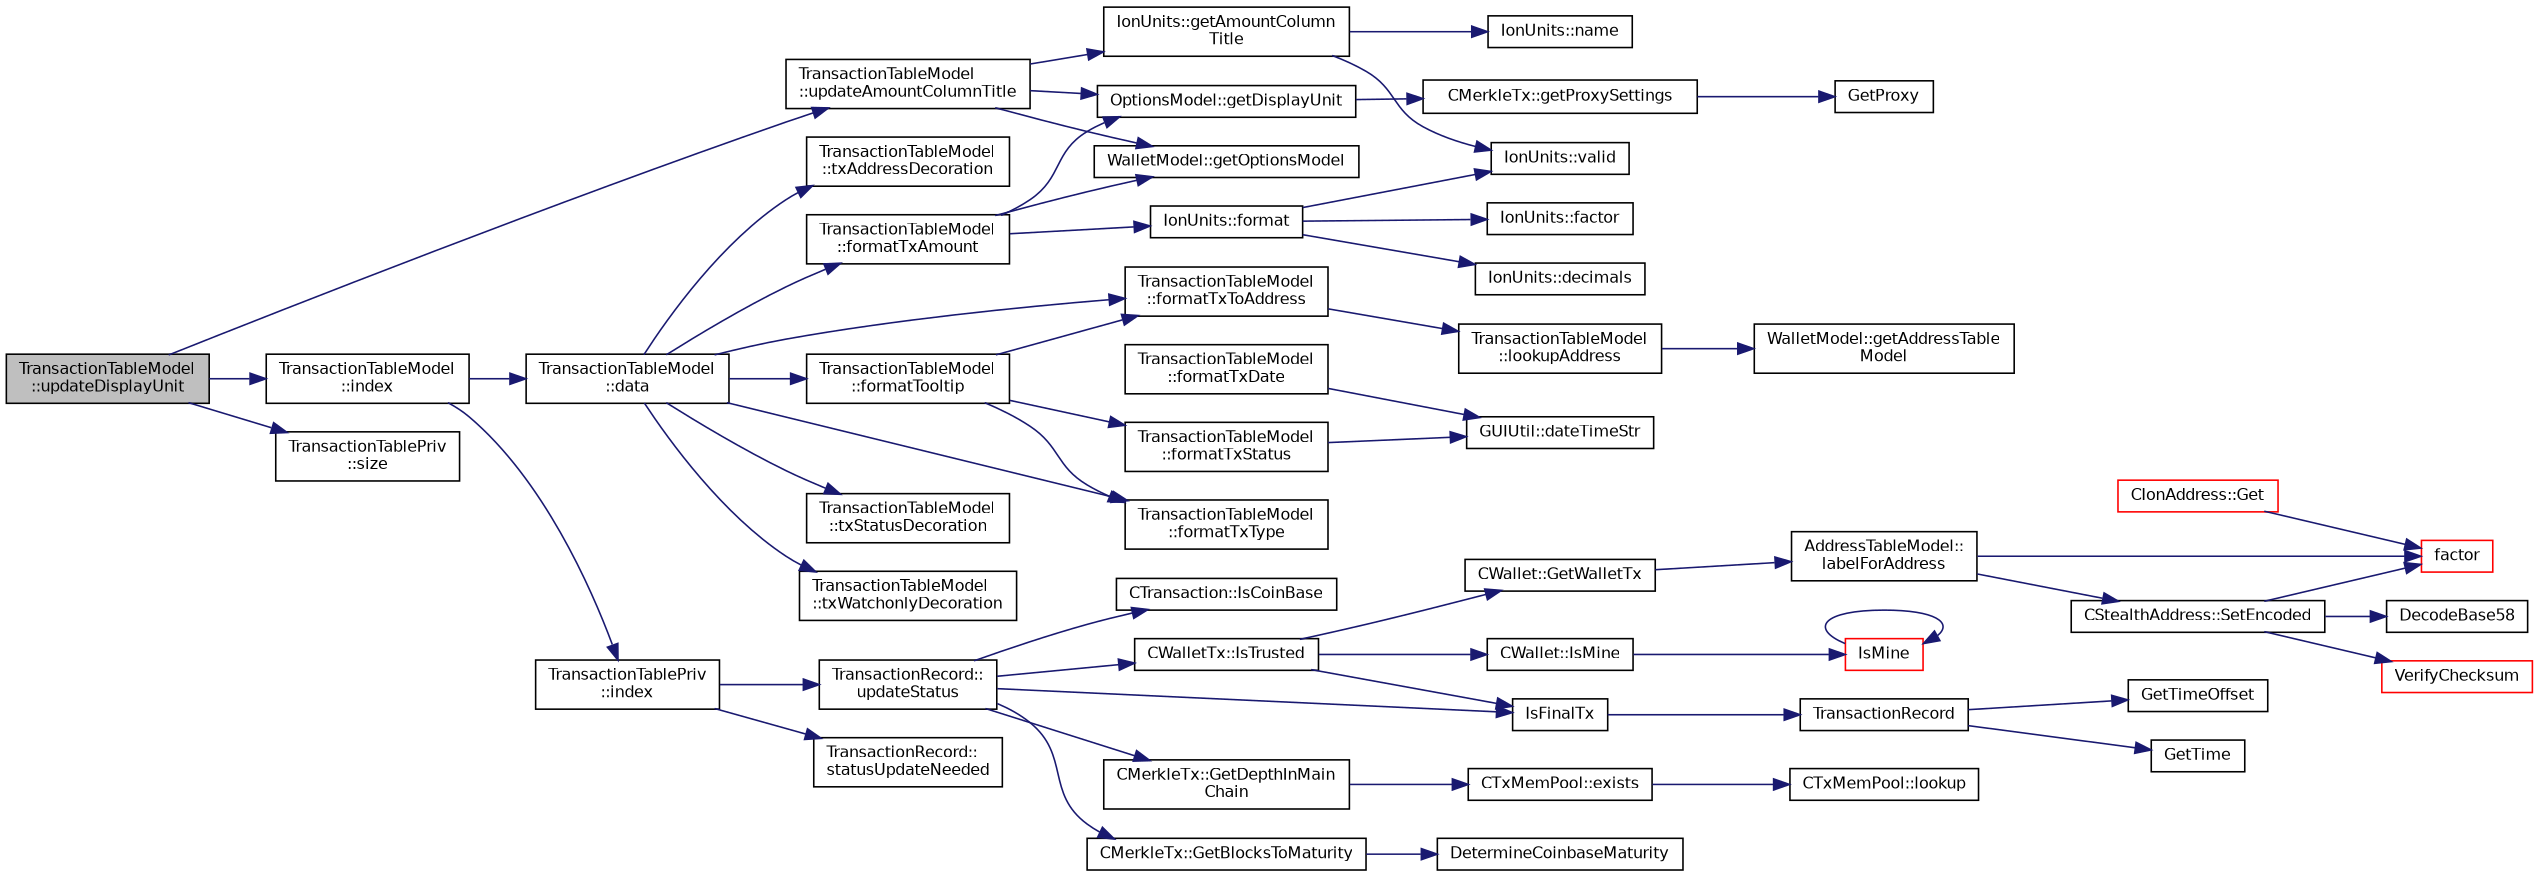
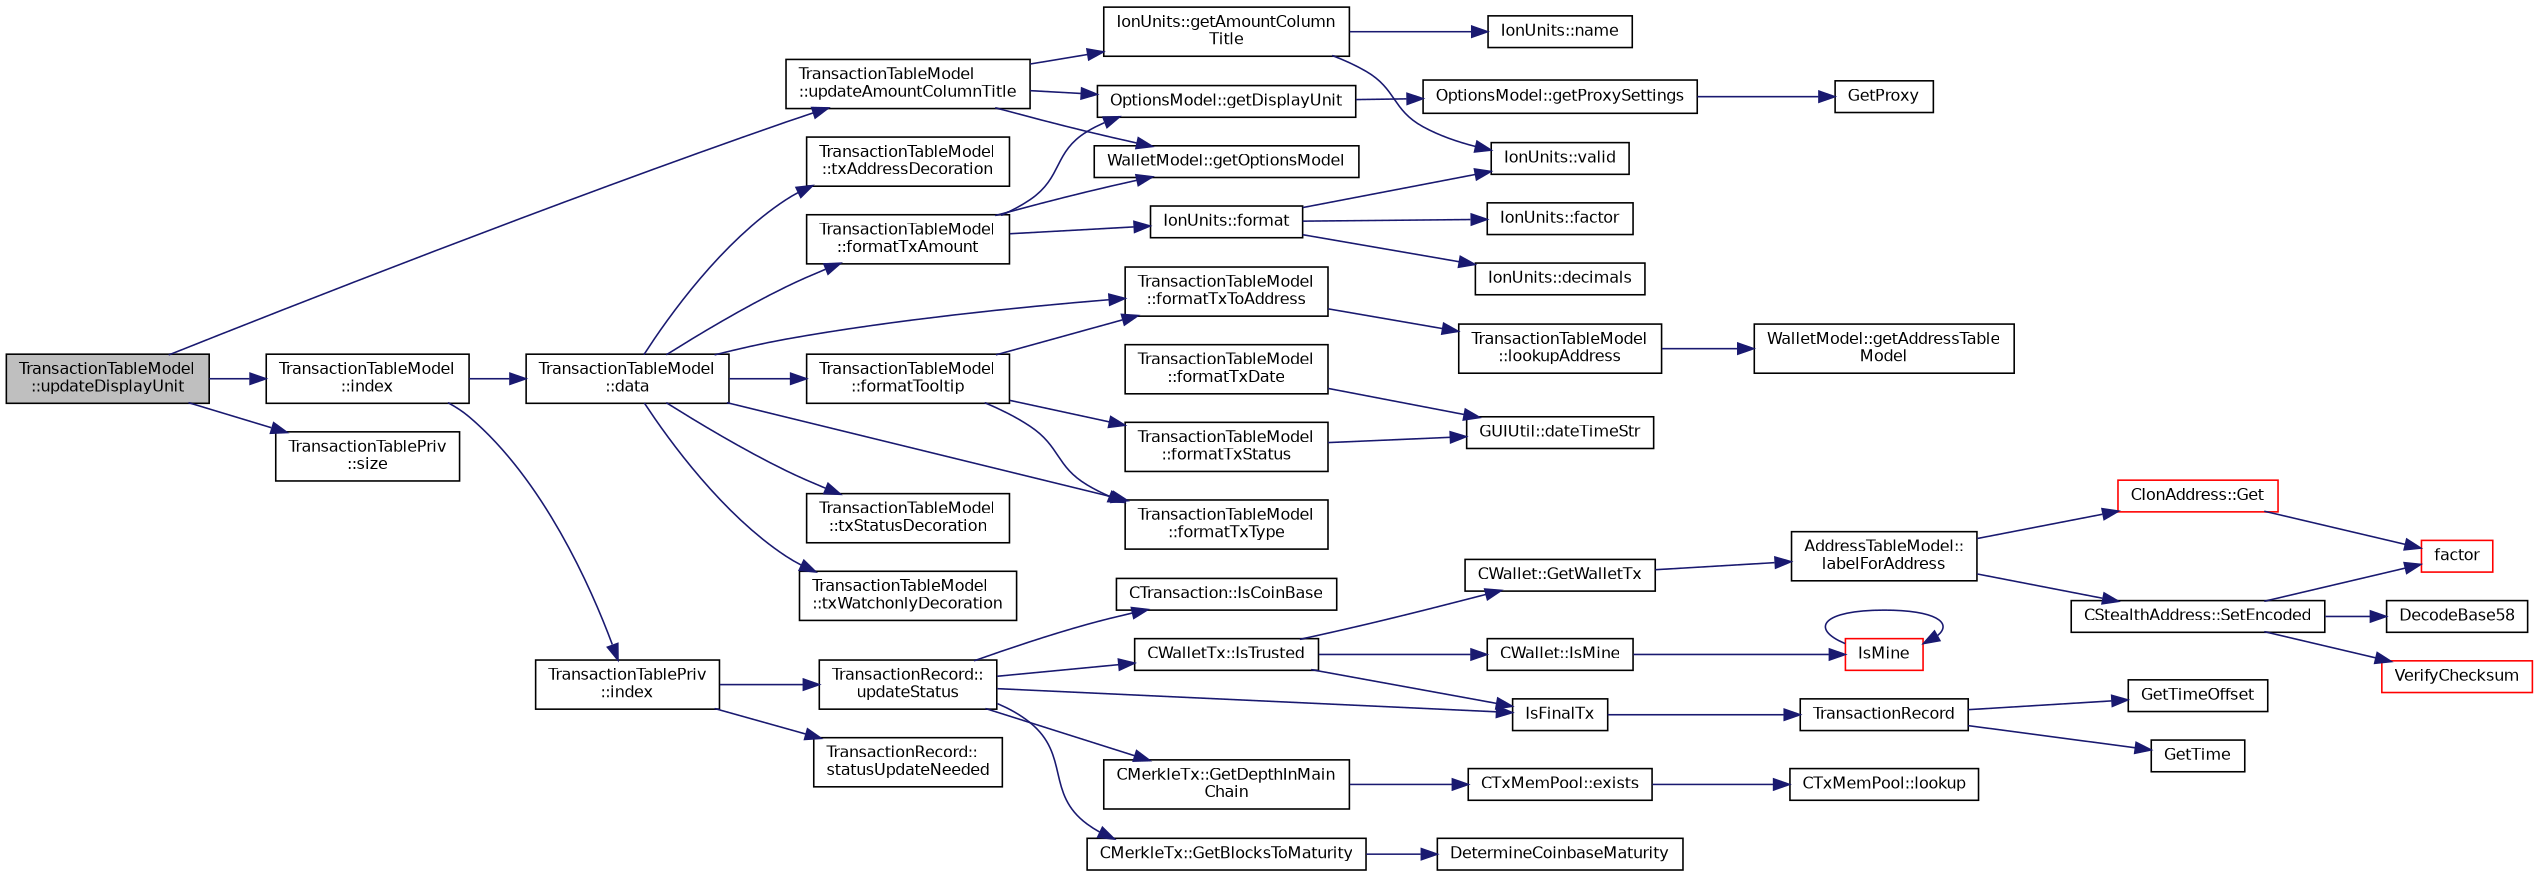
node "CMerkleTx::getProxySettings": label "CMerkleTx::getProxySettings" -> "OptionsModel::getProxySettings"
edge "AddressTableModel:: labelForAddress" -> "factor": now "AddressTableModel:: labelForAddress" -> "CIonAddress::Get"
